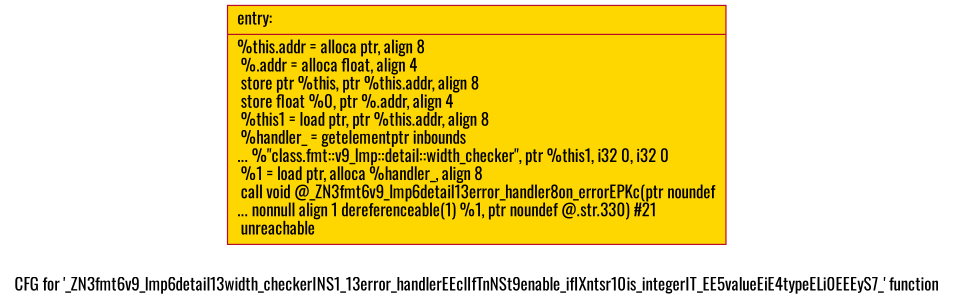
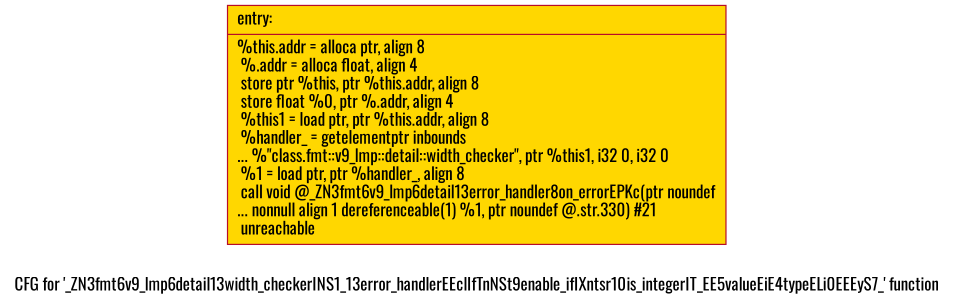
node "entry:": text "%1 = load ptr, alloca %handler_, align 8" -> "%1 = load ptr, ptr %handler_, align 8"
